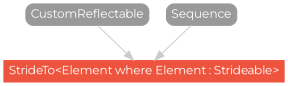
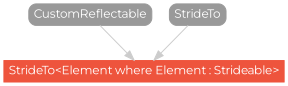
node "Sequence": label "Sequence" -> "StrideTo"
